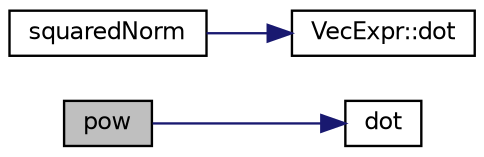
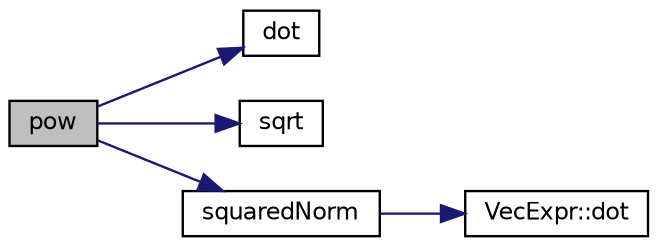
node "sqrt": added
edge "pow" -> "squaredNorm": added
